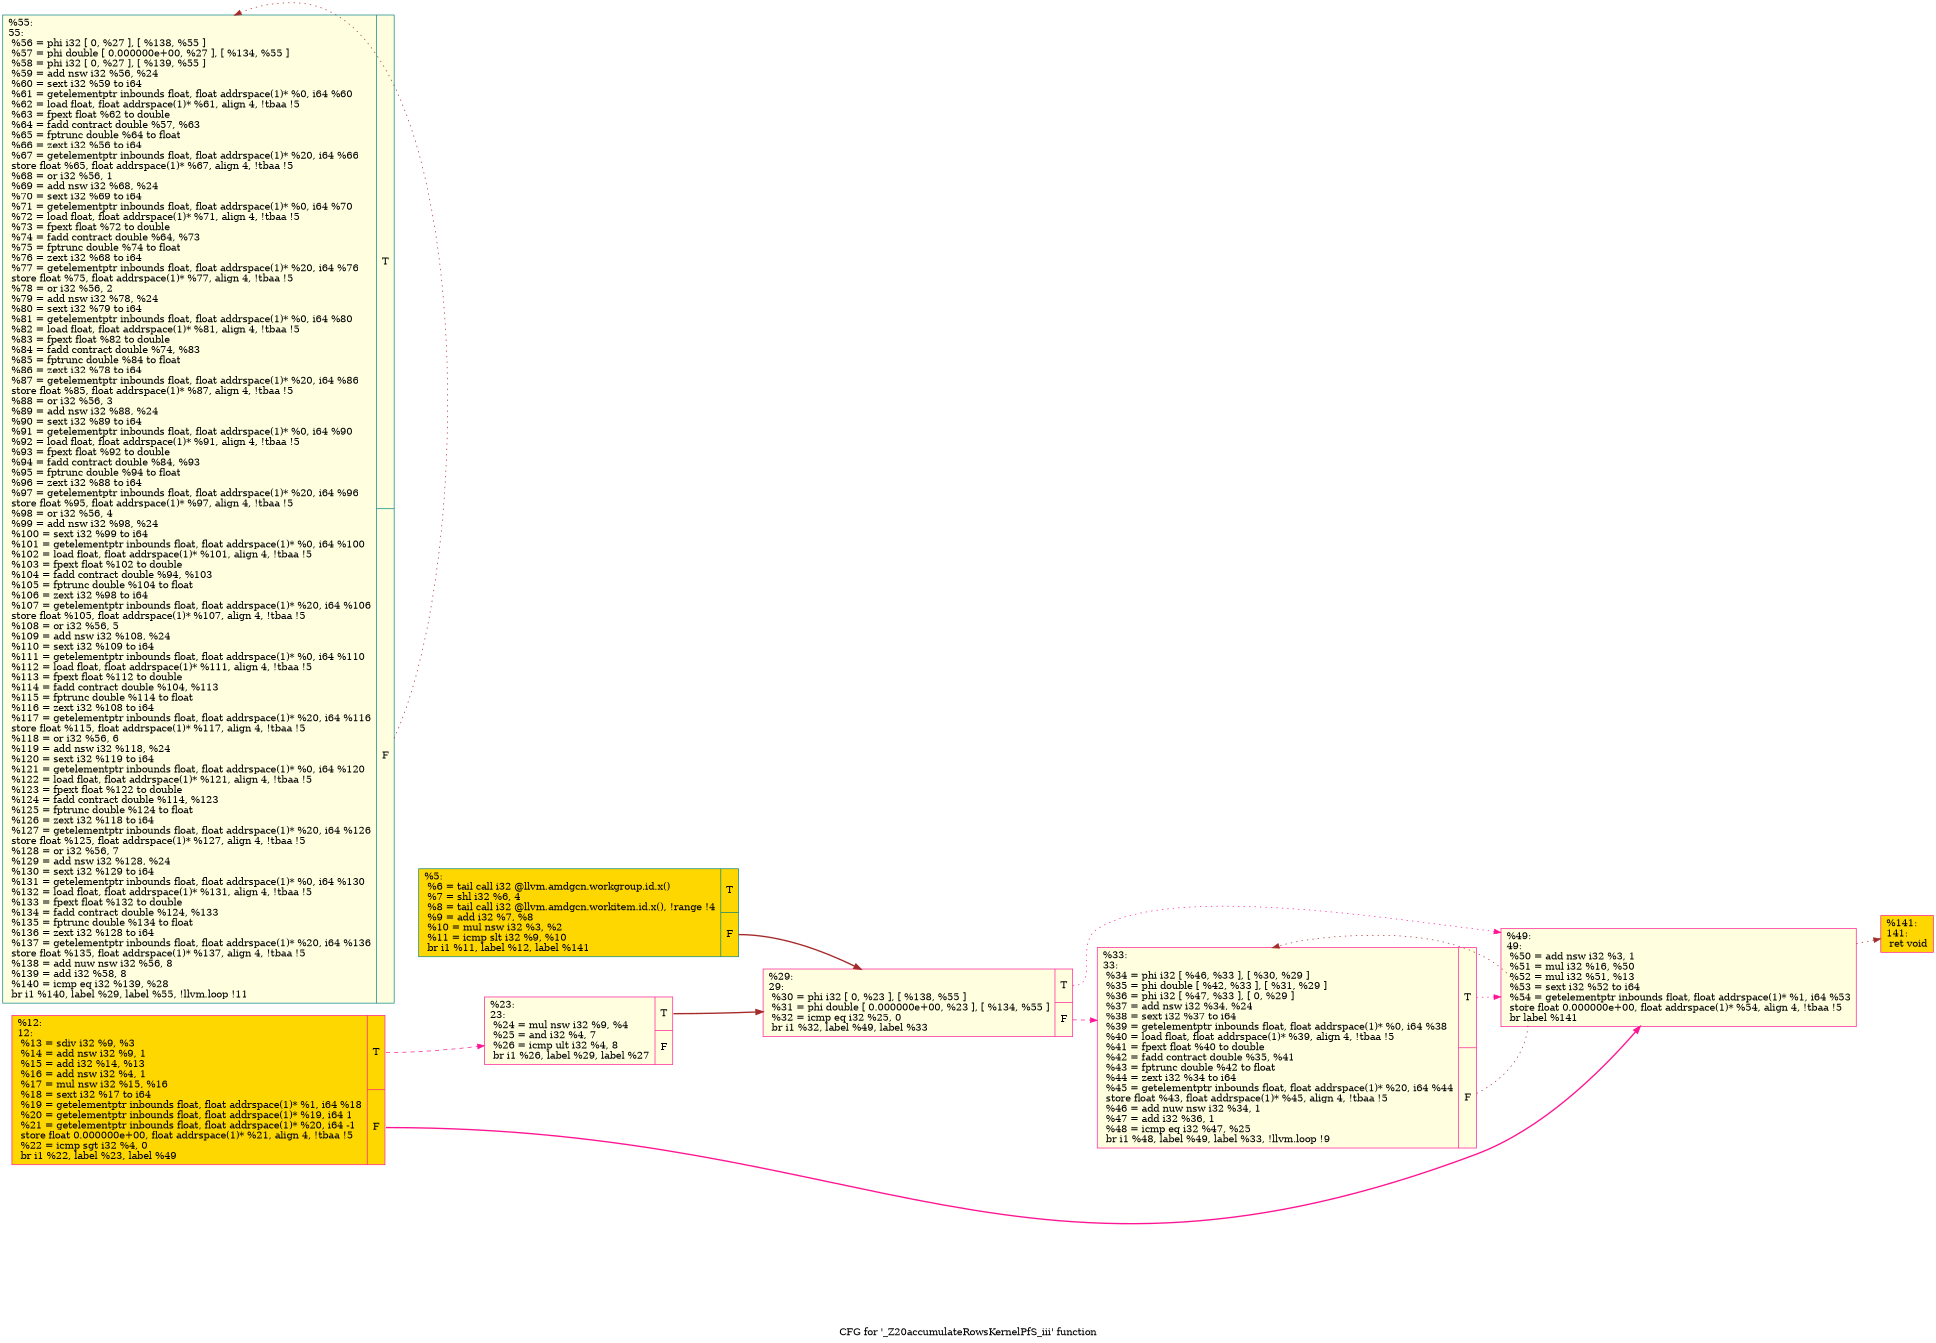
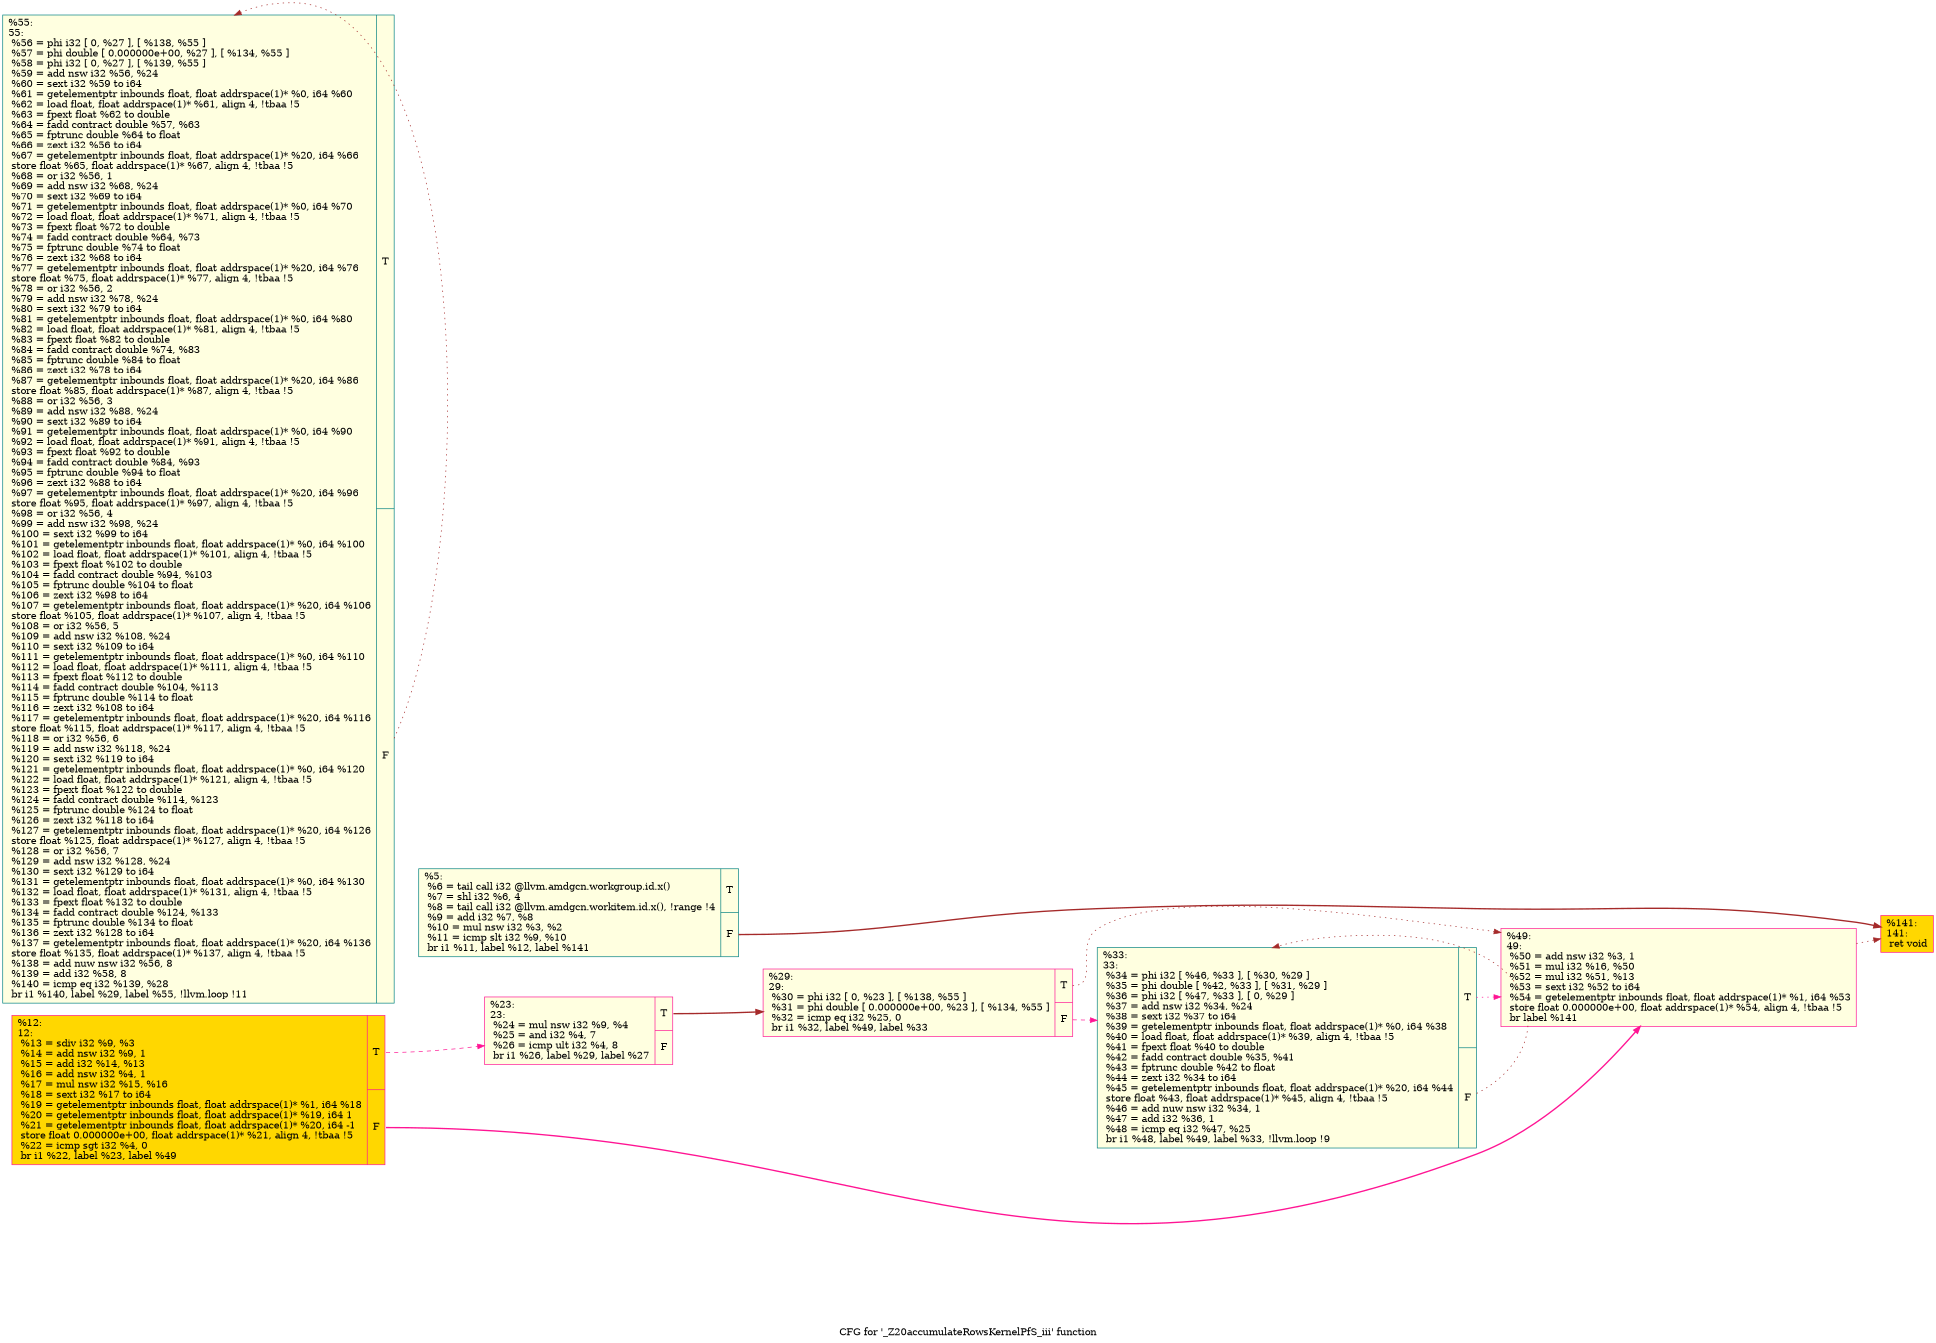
edge "%29:" -> "%49:": color deeppink -> brown
node "%5:": fillcolor gold -> lightyellow
edge "%5:" -> "%29:": now "%5:" -> "%141:"
node "%33:": color deeppink -> teal
